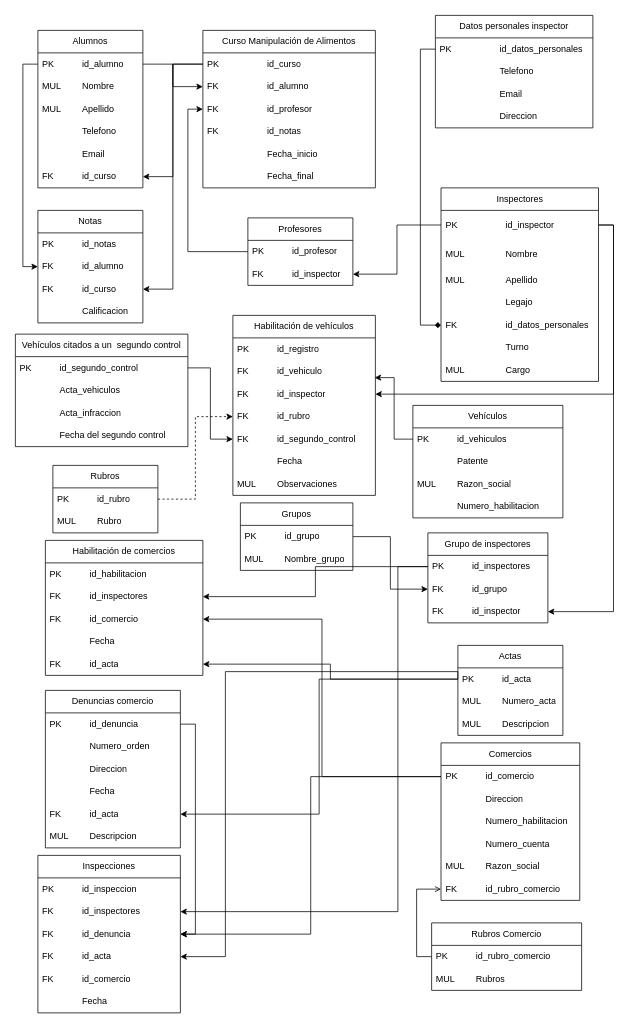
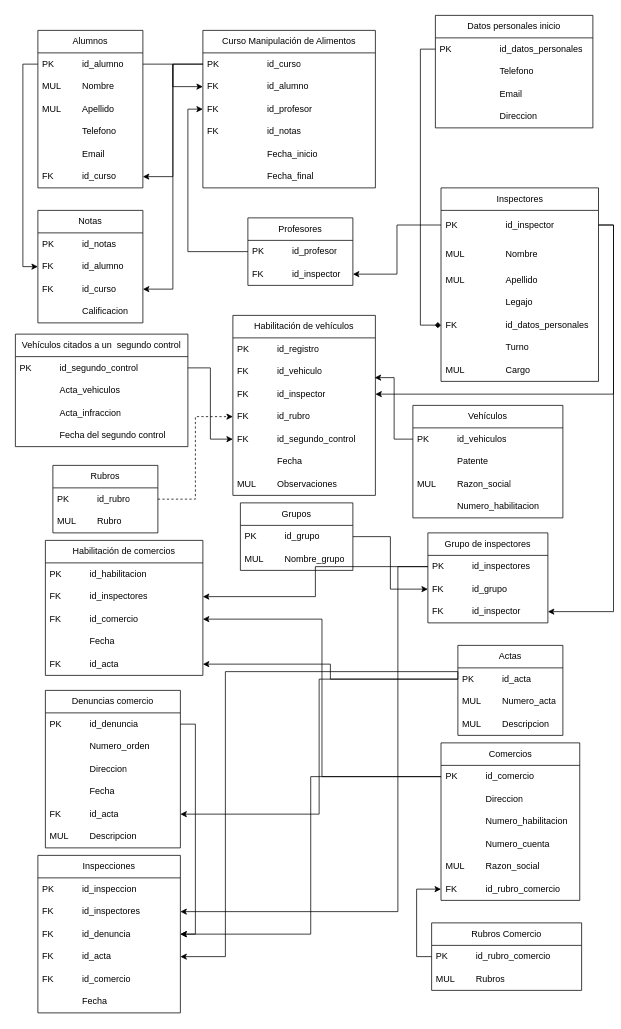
node "Datos personales inspector": label "Datos personales inspector" -> "Datos personales inicio"
edge "PK id_rubro_comercio" -> "FK id_rubro_comercio": arrowhead open -> classic
